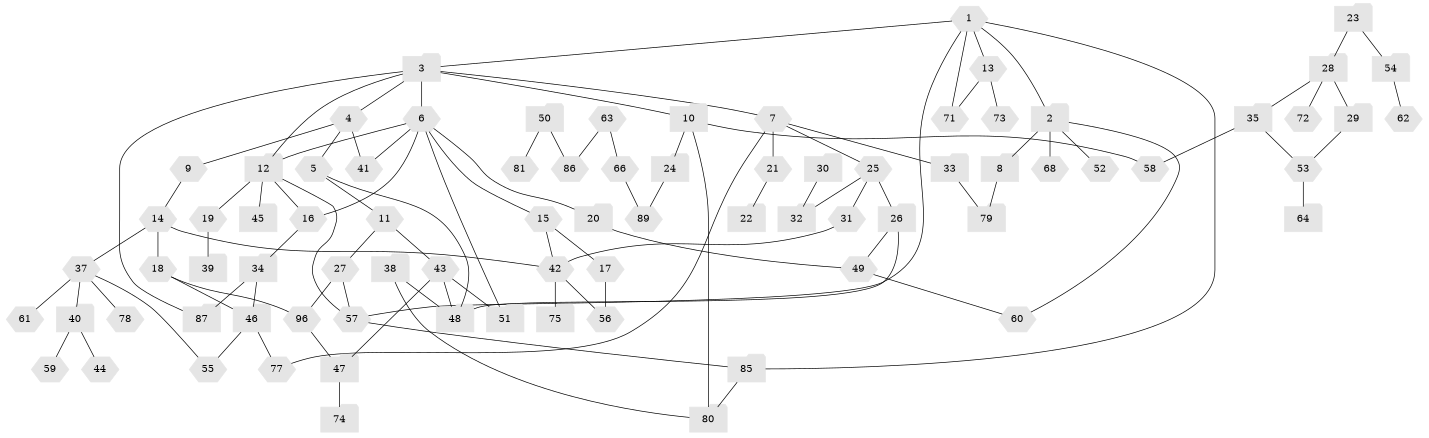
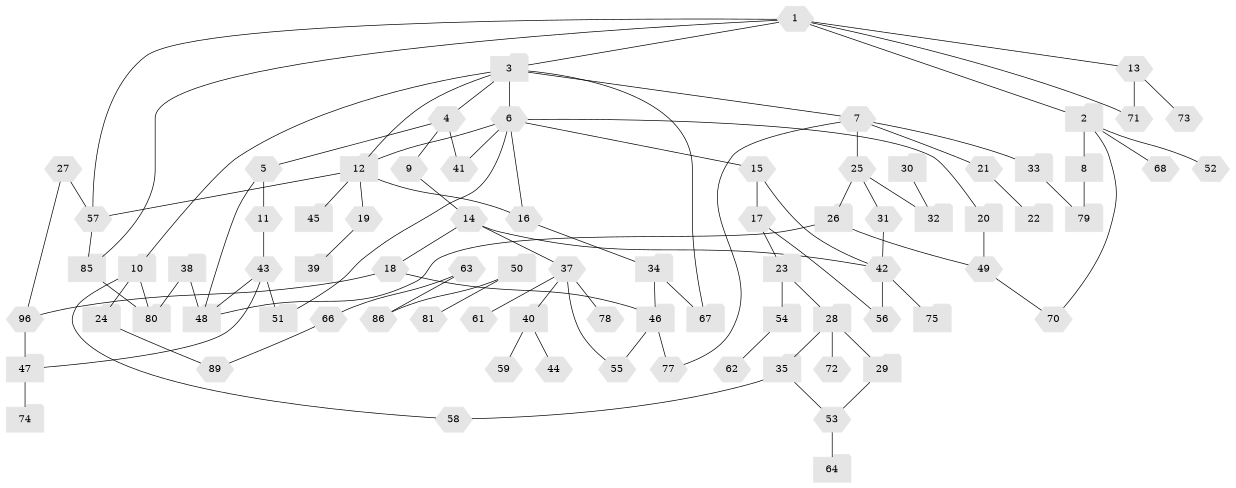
edge "11" -- "27": removed
edge "17" -- "23": added
node "87": label "87" -> "67"
node "60": label "60" -> "70"
